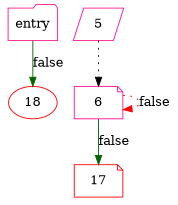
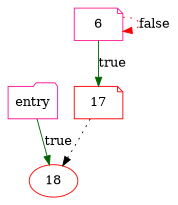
node "5": removed
edge "entry" -> "18": label "false" -> "true"
edge "17" -> "18": added
edge "6" -> "17": label "false" -> "true"
